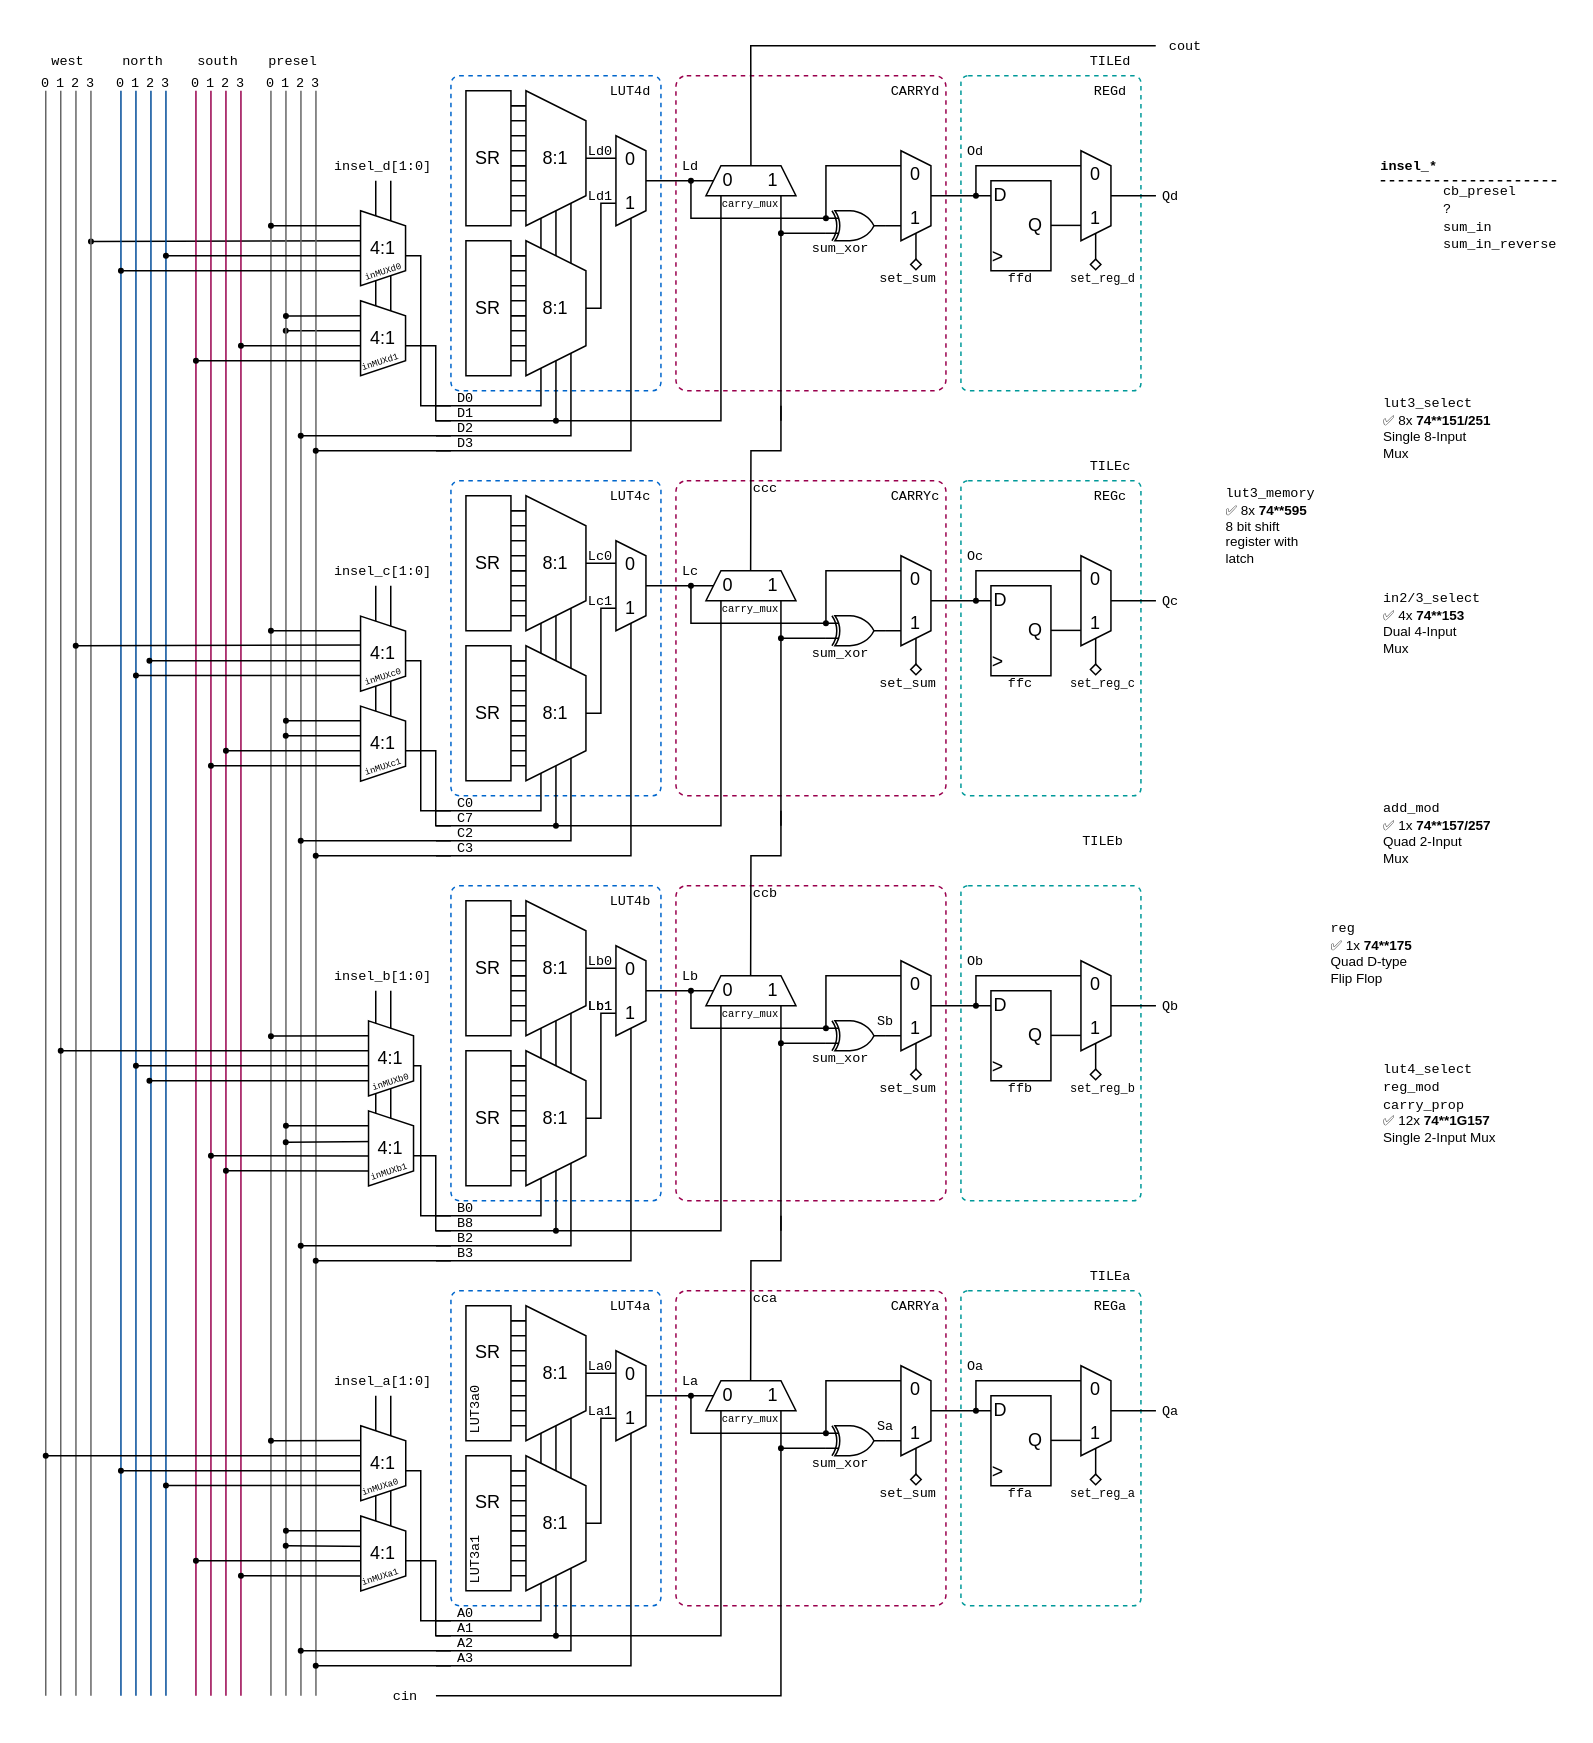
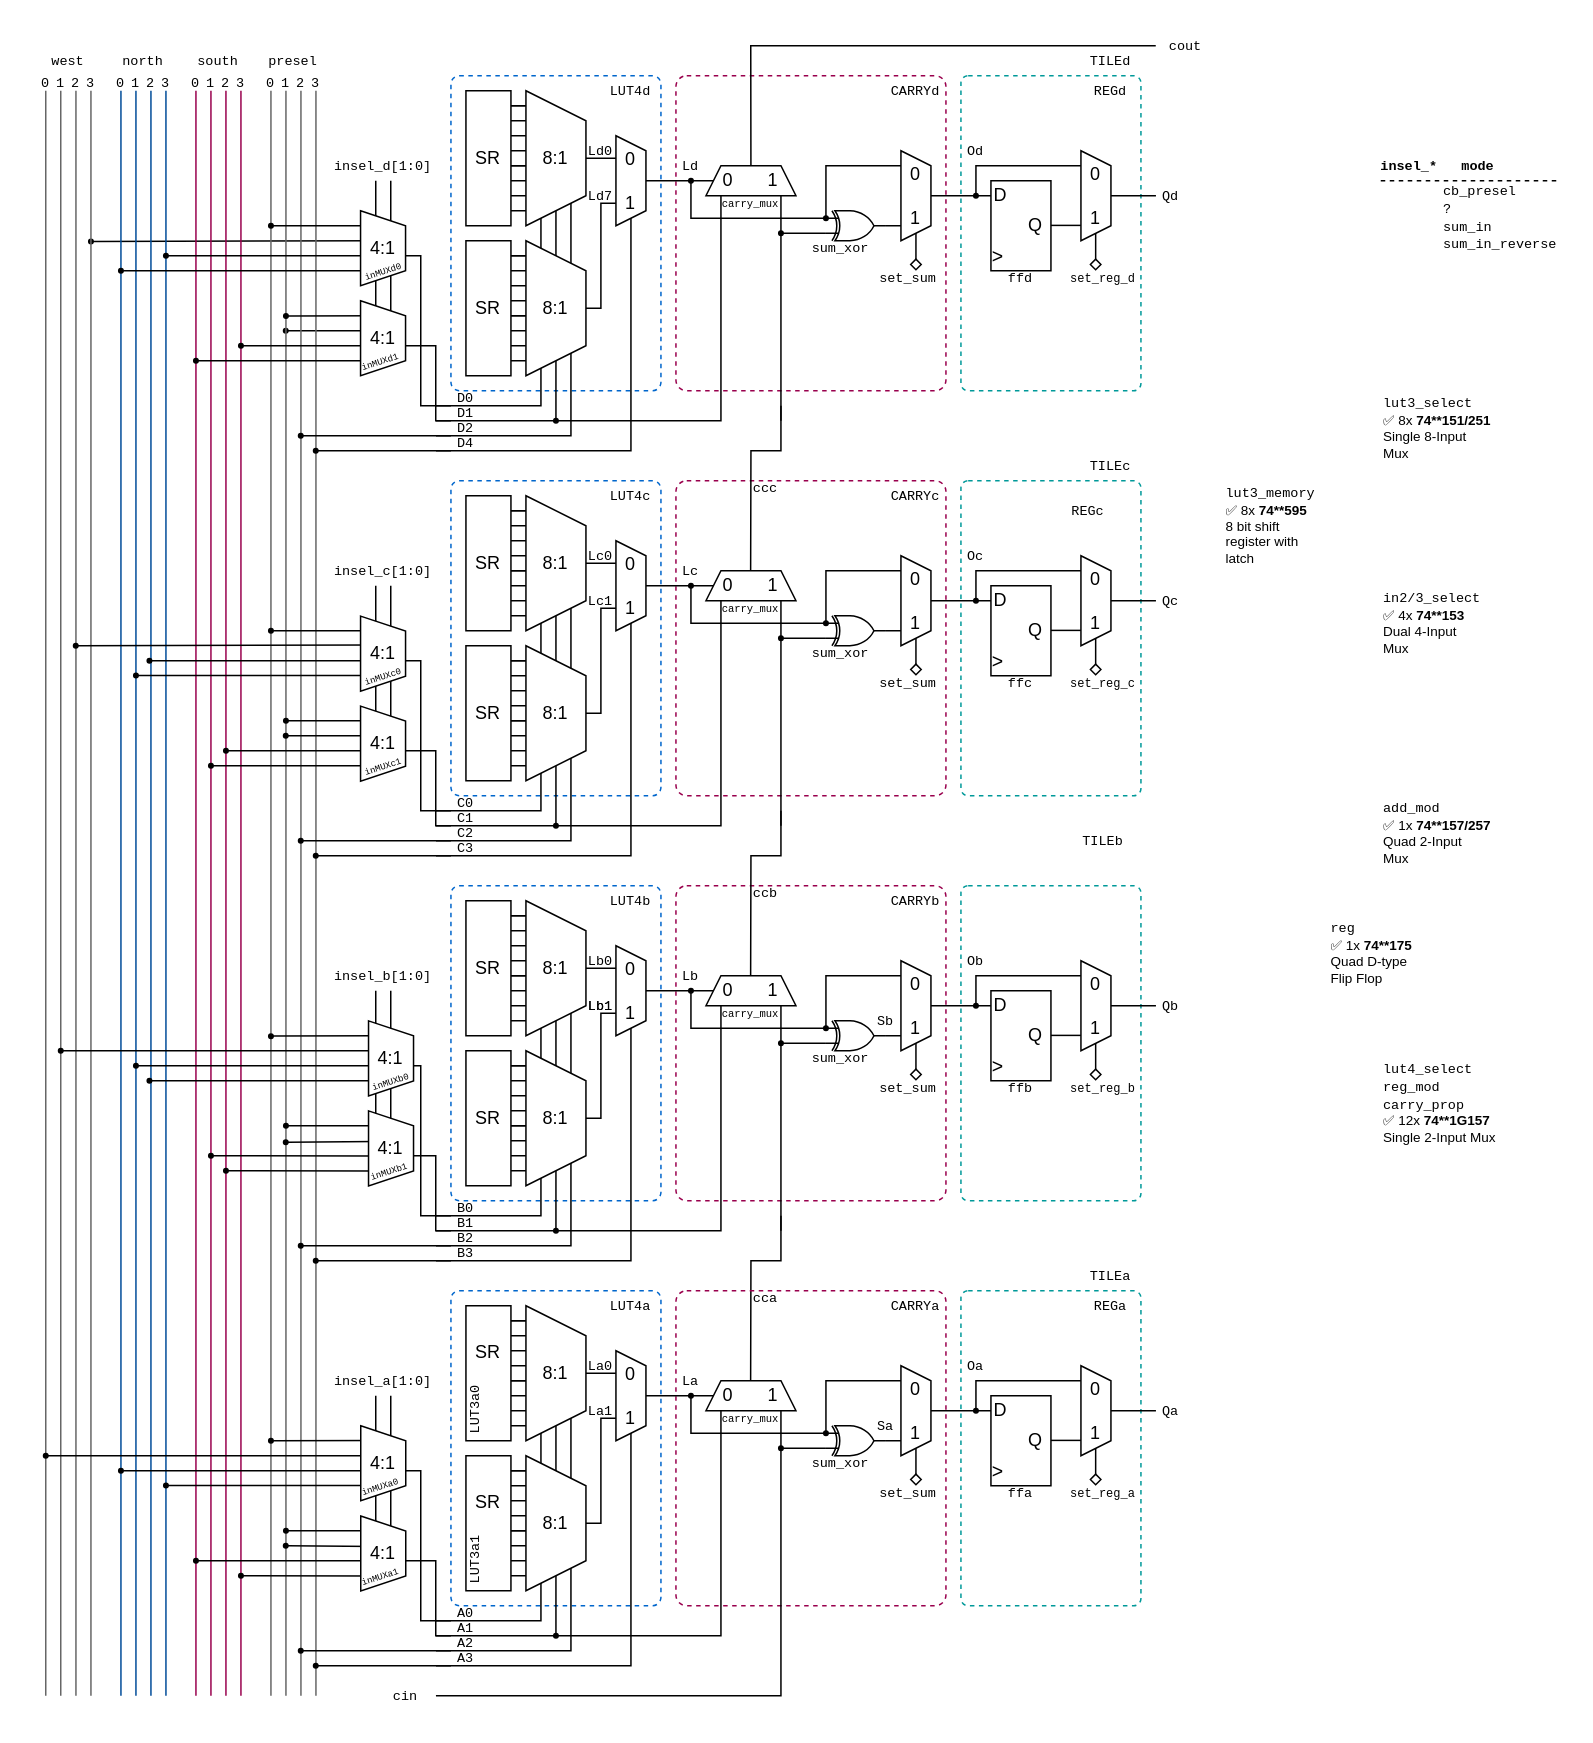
node "mode": added
node "Ld1": label "Ld1" -> "Ld7"
node "D3": label "D3" -> "D4"
node "REGc": moved (1111, 496) -> (1088, 511)
node "C7": label "C7" -> "C1"
node "CARRYb": added
node "B8": label "B8" -> "B1"
